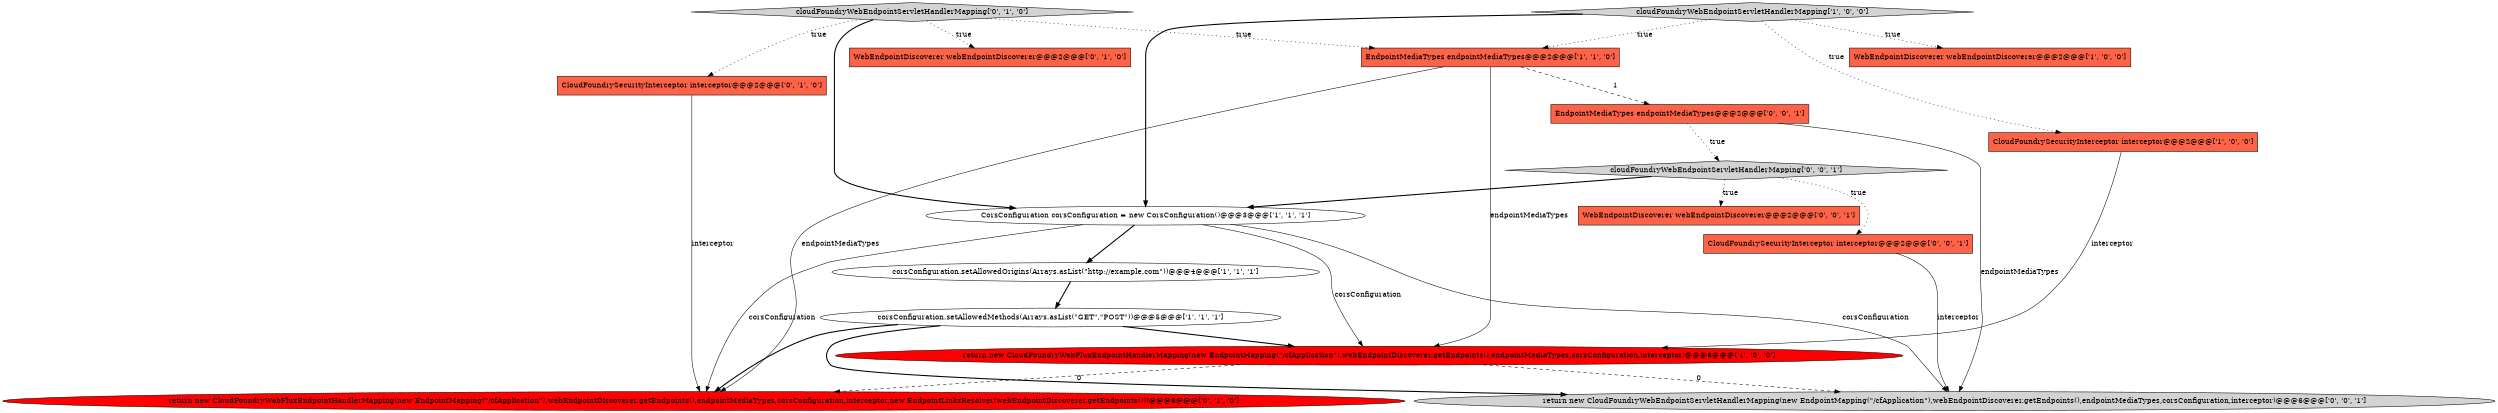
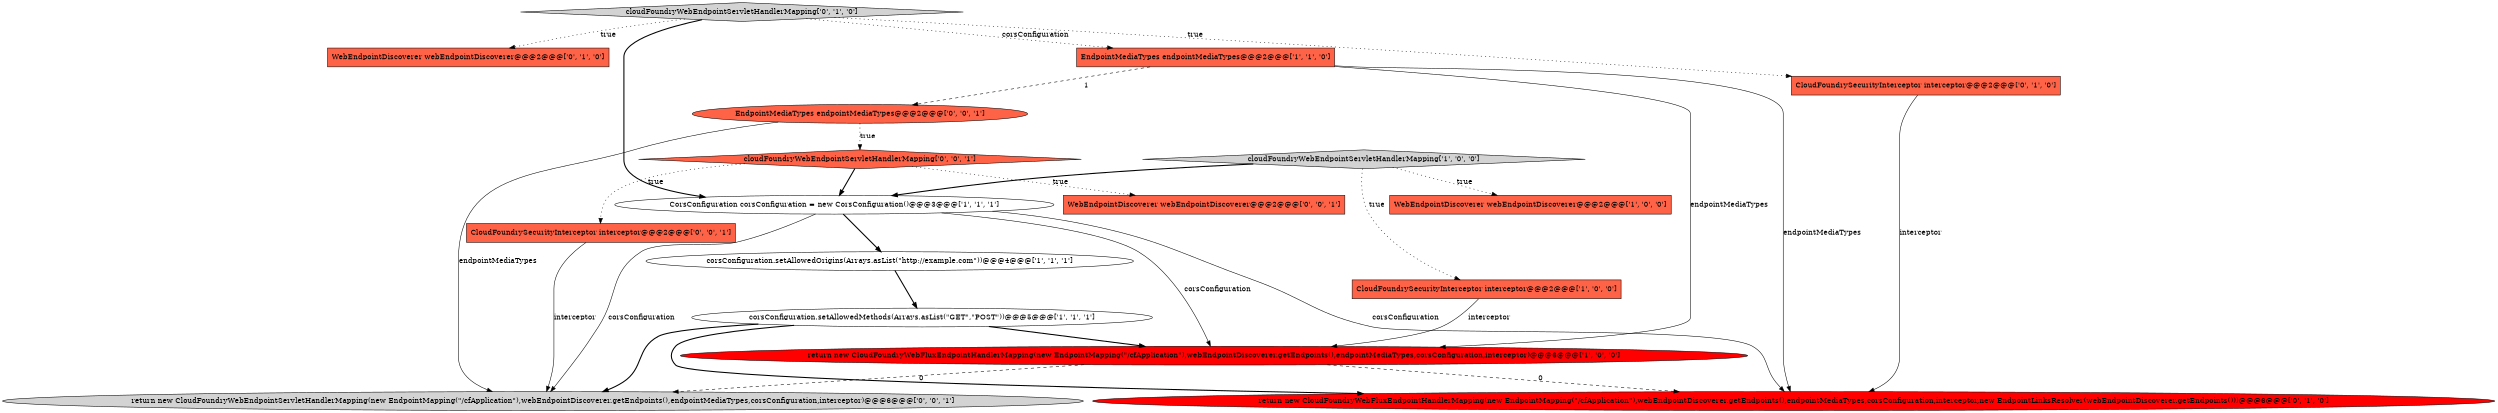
edge "cloudFoundryWebEndpointServletHandlerMapping['1', '0', '0']" -> "EndpointMediaTypes endpointMediaTypes@@@2@@@['1', '1', '0']": removed, label "true"
edge "cloudFoundryWebEndpointServletHandlerMapping['0', '1', '0']" -> "EndpointMediaTypes endpointMediaTypes@@@2@@@['1', '1', '0']": label "true" -> "corsConfiguration"
node "EndpointMediaTypes endpointMediaTypes@@@2@@@['0', '0', '1']": shape box -> ellipse
node "cloudFoundryWebEndpointServletHandlerMapping['0', '0', '1']": fillcolor lightgray -> tomato
